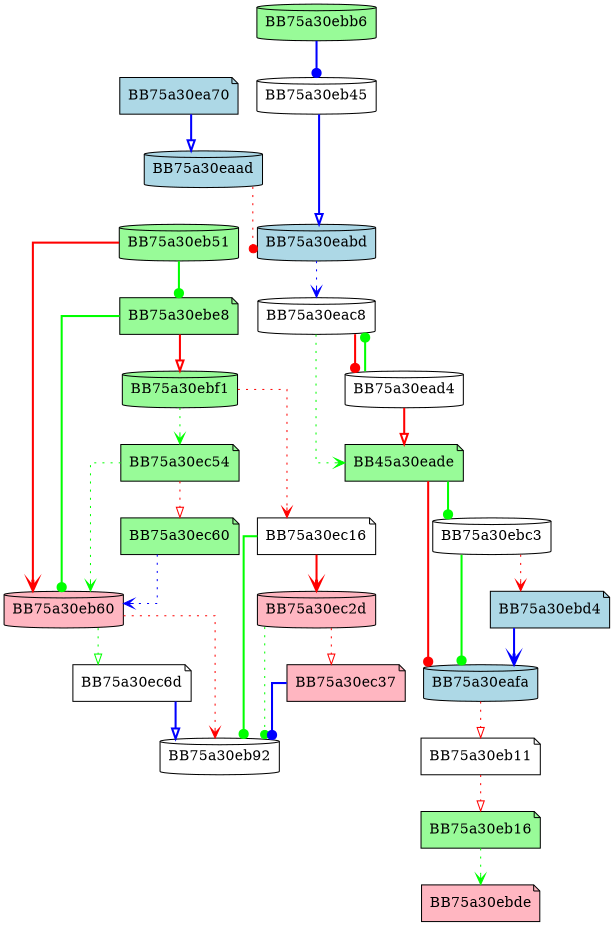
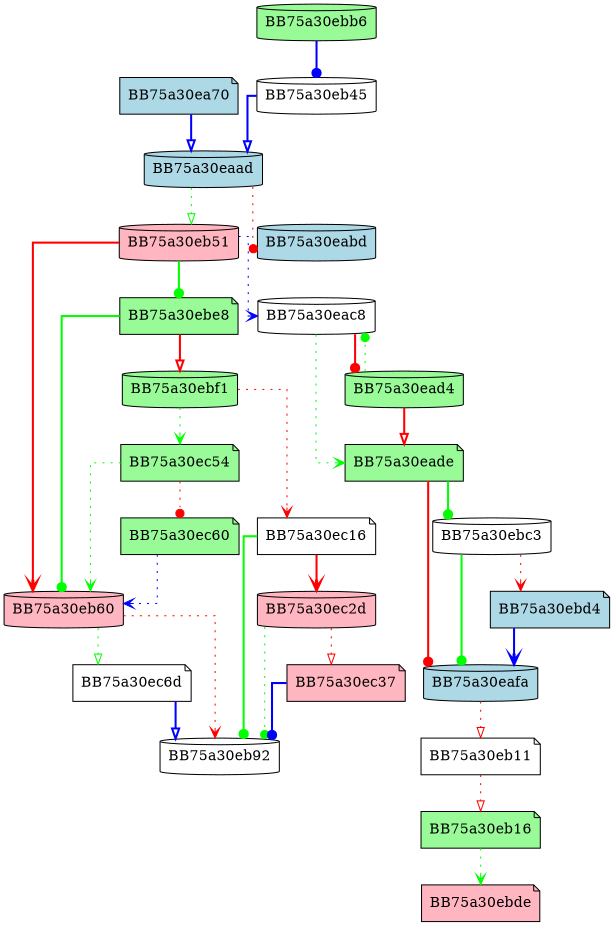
edge "BB75a30eb45" -> "BB75a30eabd": now "BB75a30eb45" -> "BB75a30eaad"
edge "BB75a30eaad" -> "BB75a30eb51": added
node "BB75a30eb51": fillcolor palegreen -> lightpink
edge "BB75a30eabd" -> "BB75a30eac8": now "BB75a30eb51" -> "BB75a30eac8"
edge "BB75a30ead4" -> "BB75a30eac8": style bold -> dotted
node "BB75a30ead4": fillcolor white -> palegreen
node "BB45a30eade": label "BB45a30eade" -> "BB75a30eade"
edge "BB75a30ec54" -> "BB75a30ec60": arrowhead onormal -> dot
